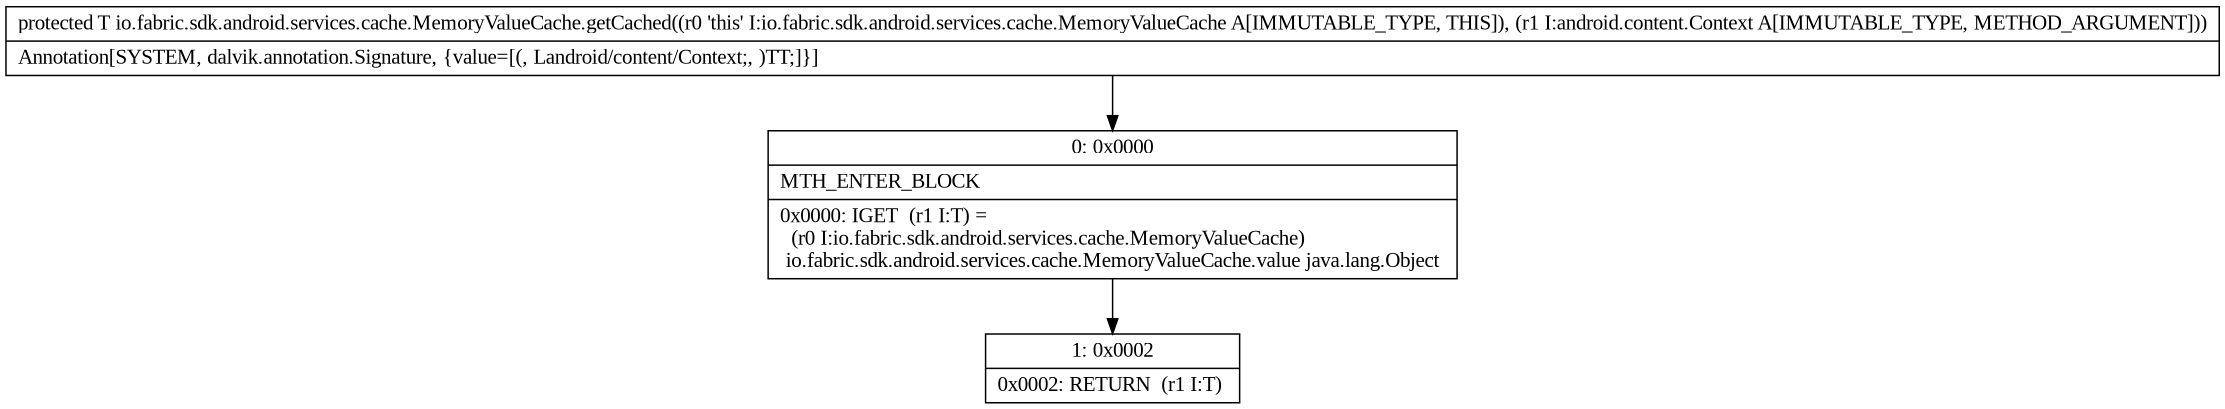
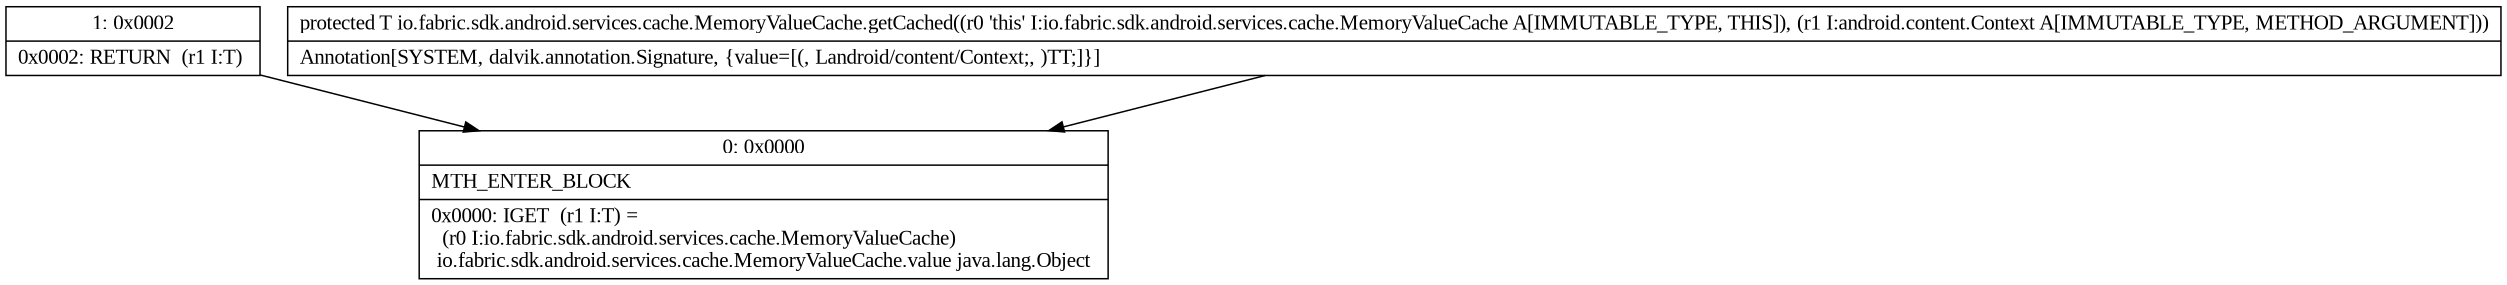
edge "0: 0x0000" -> "1: 0x0002": reversed
